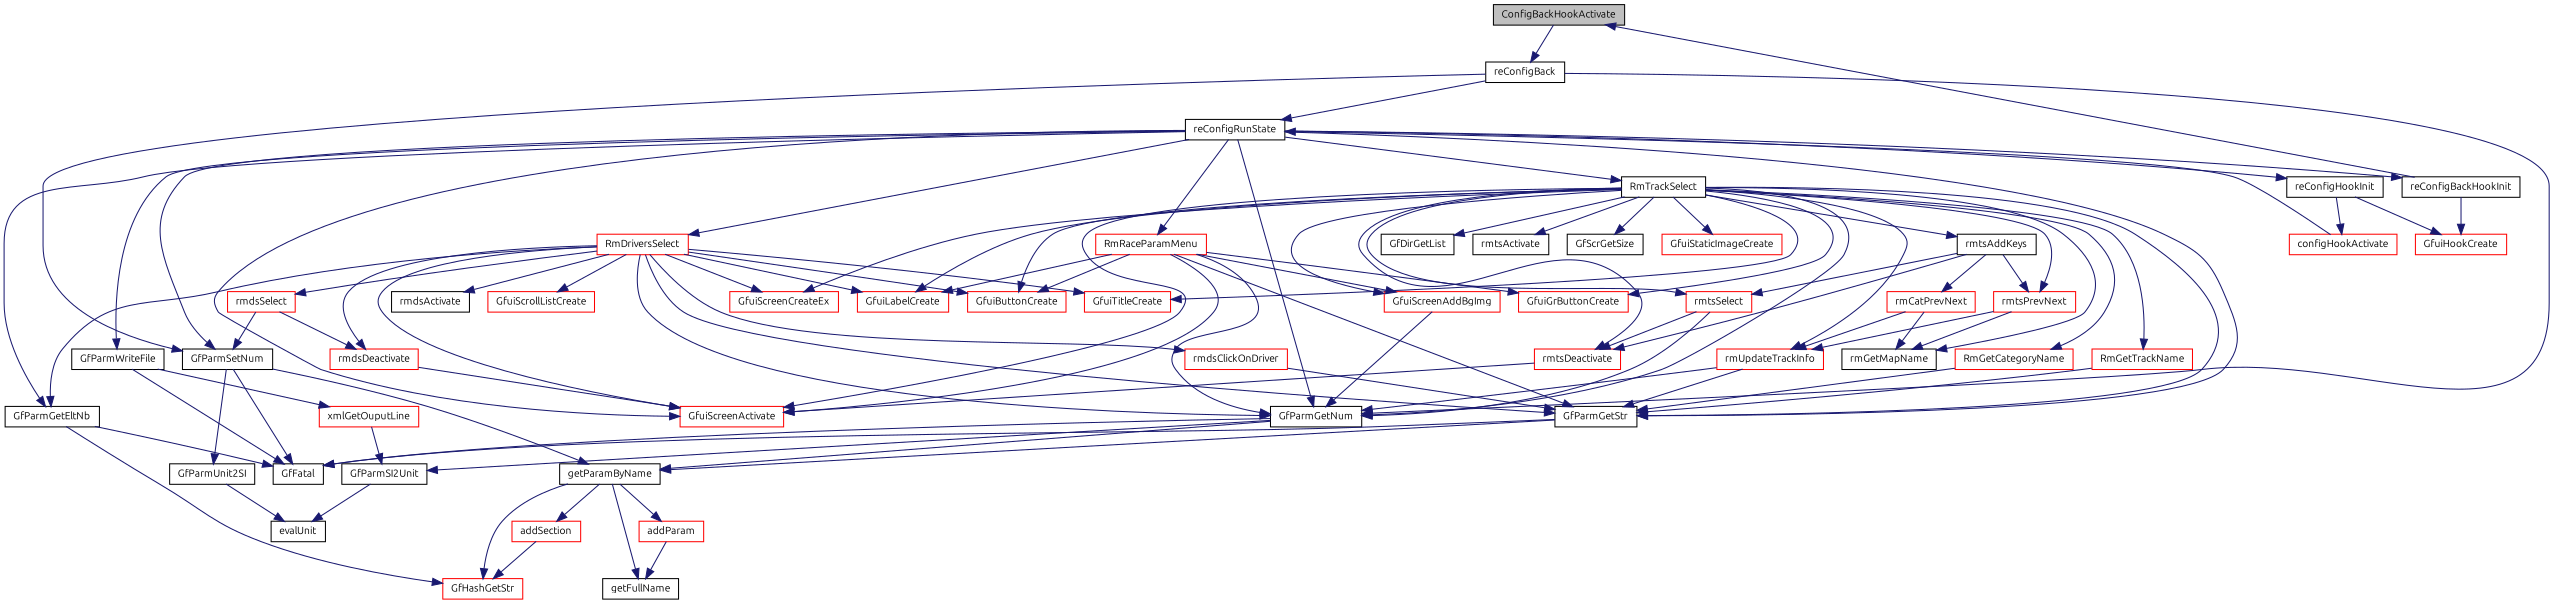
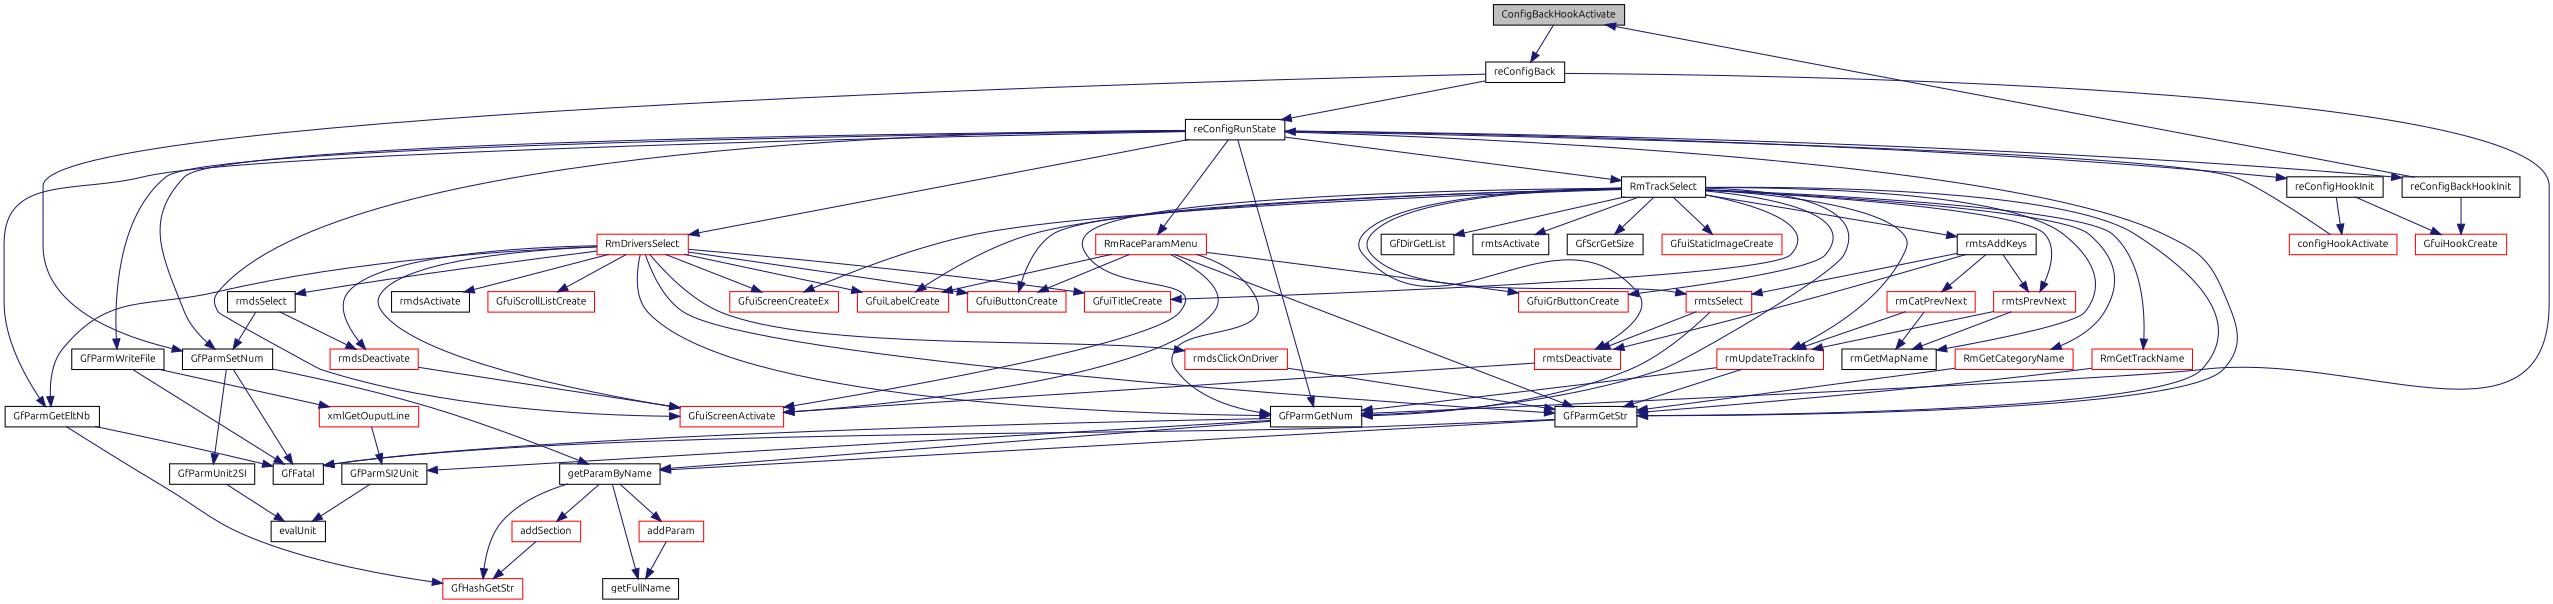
node "rmdsSelect": color red -> black
node "GfuiScreenAddBgImg": removed
